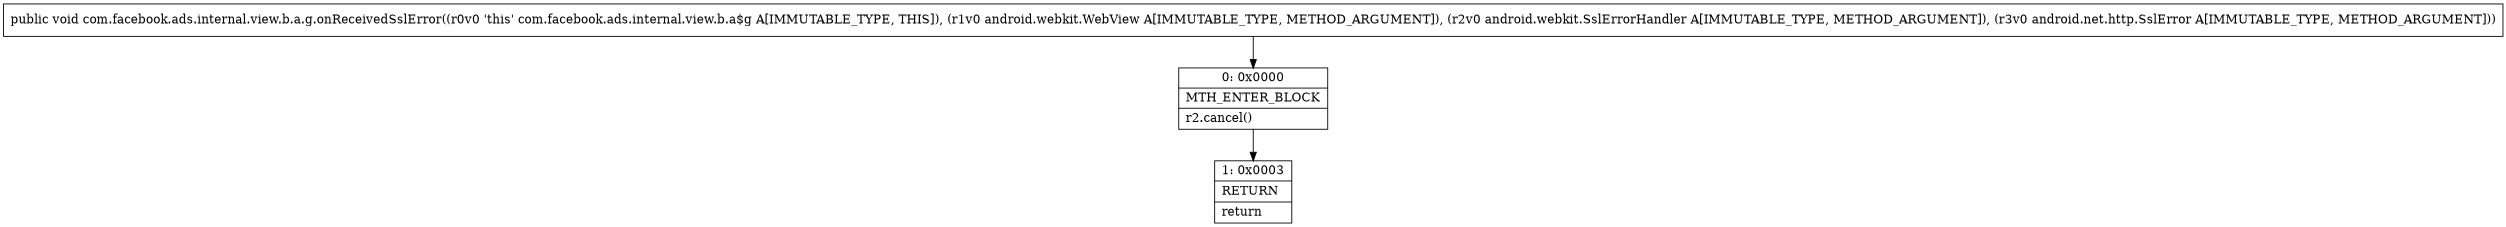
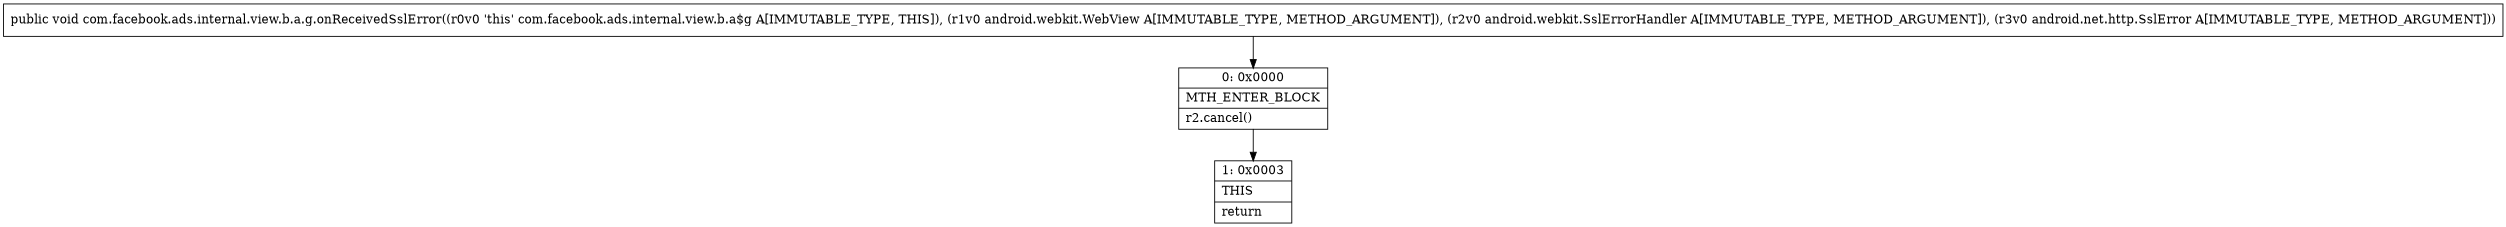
node "1: 0x0003": text "RETURN" -> "THIS"
